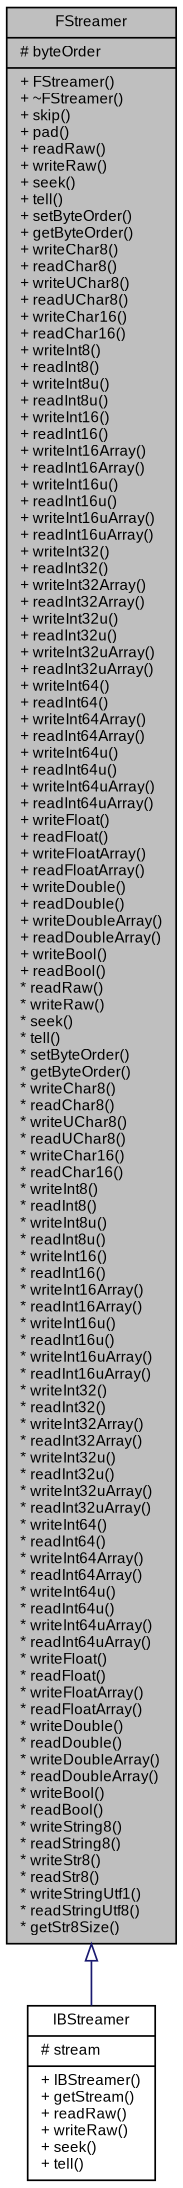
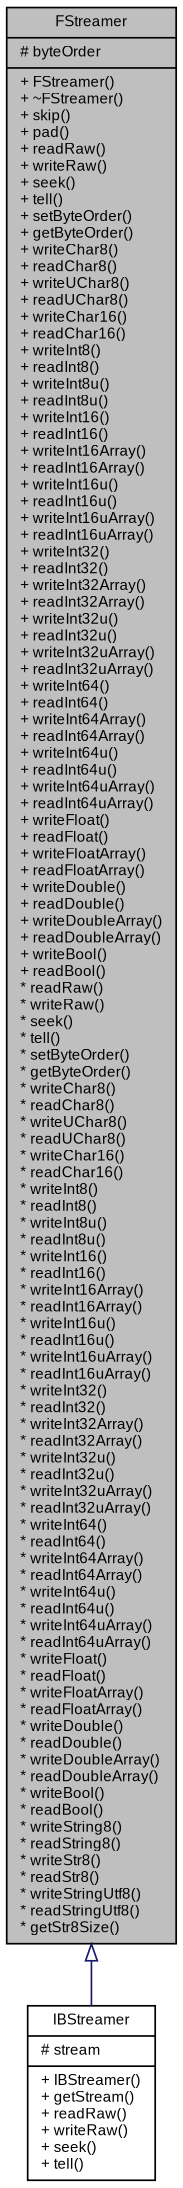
node "FStreamer": text "* writeStringUtf1()" -> "* writeStringUtf8()"
